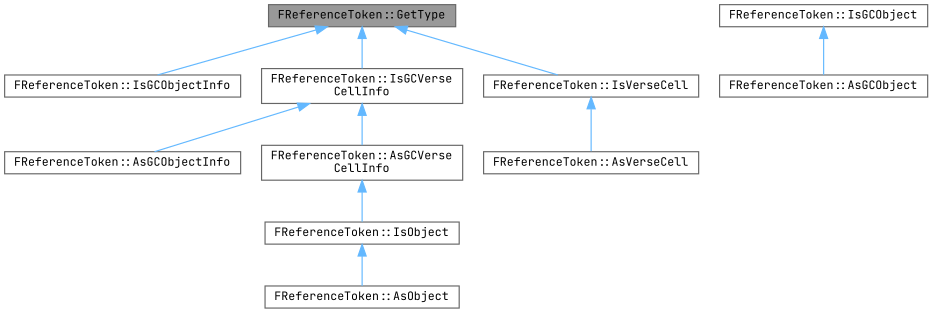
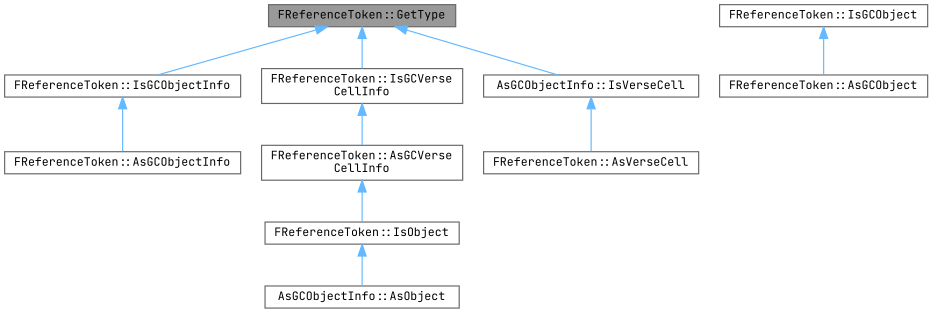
node "FReferenceToken::IsVerseCell": label "FReferenceToken::IsVerseCell" -> "AsGCObjectInfo::IsVerseCell"
edge "FReferenceToken::AsGCObjectInfo" -> "FReferenceToken::IsGCVerse CellInfo": now "FReferenceToken::AsGCObjectInfo" -> "FReferenceToken::IsGCObjectInfo"
node "FReferenceToken::AsObject": label "FReferenceToken::AsObject" -> "AsGCObjectInfo::AsObject"
